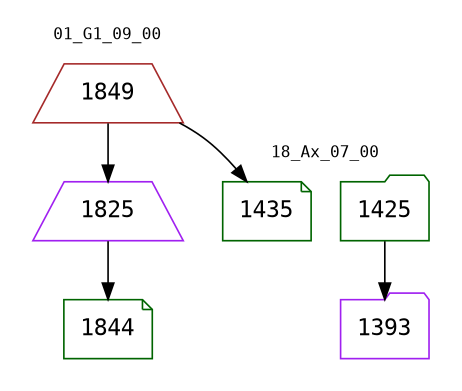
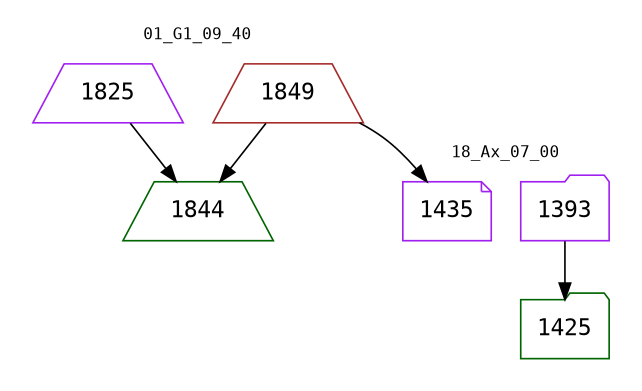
cluster "01_G1_09_00": label "01_G1_09_00" -> "01_G1_09_40"
edge "1849" -> "1825": now "1849" -> "1844"
node "1435": color darkgreen -> purple
edge "1425" -> "1393": reversed
node "1844": shape note -> trapezium
